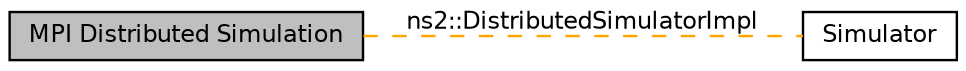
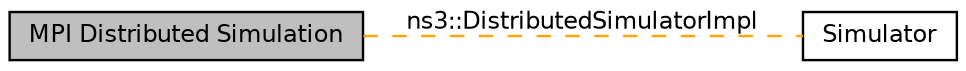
edge "MPI Distributed Simulation" -- "Simulator": label "ns2::DistributedSimulatorImpl" -> "ns3::DistributedSimulatorImpl"
